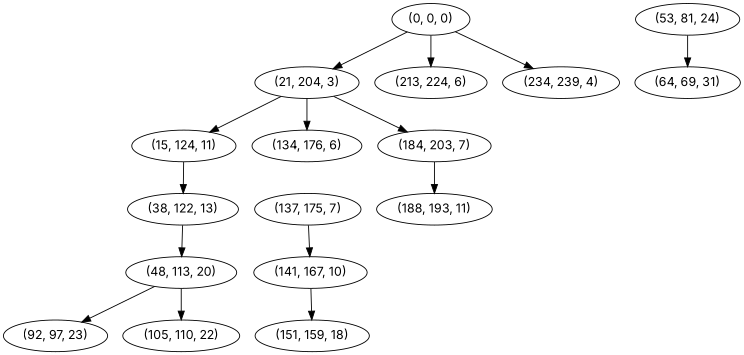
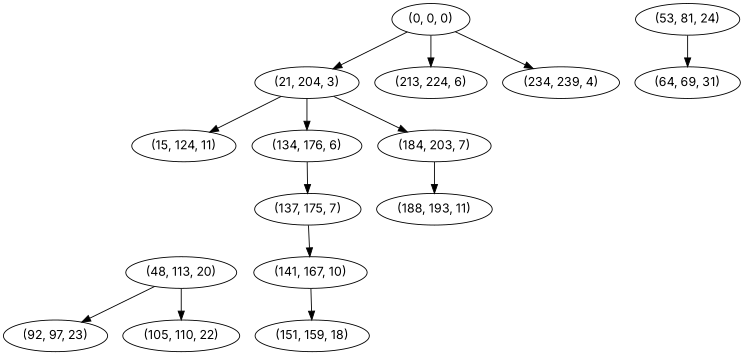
edge "(134, 176, 6)" -> "(137, 175, 7)": added
node "(38, 122, 13)": removed
